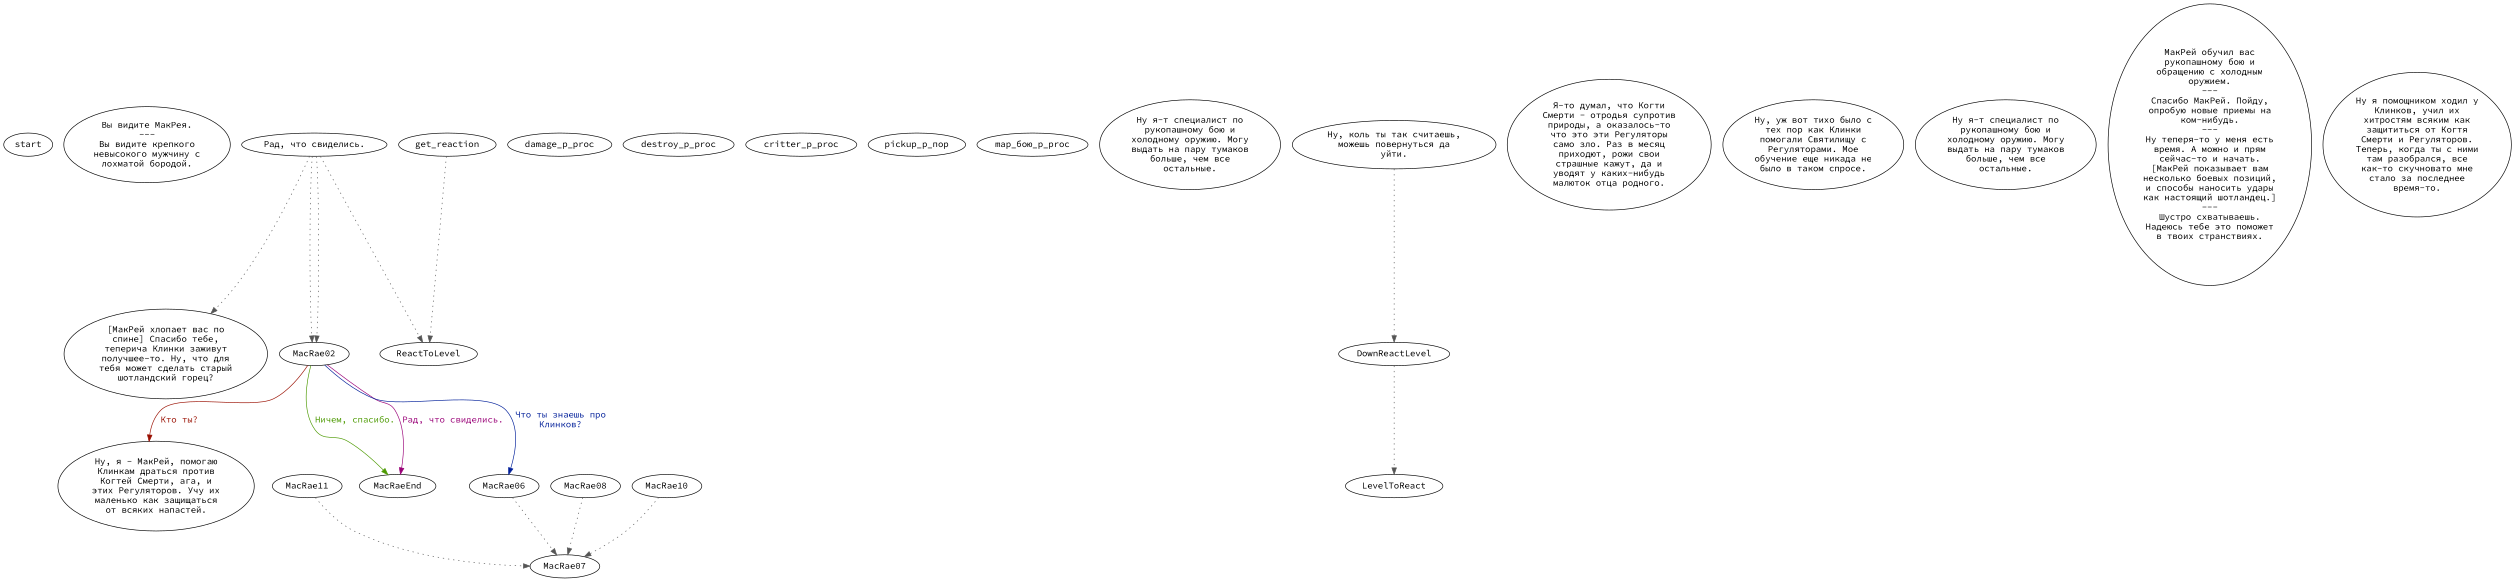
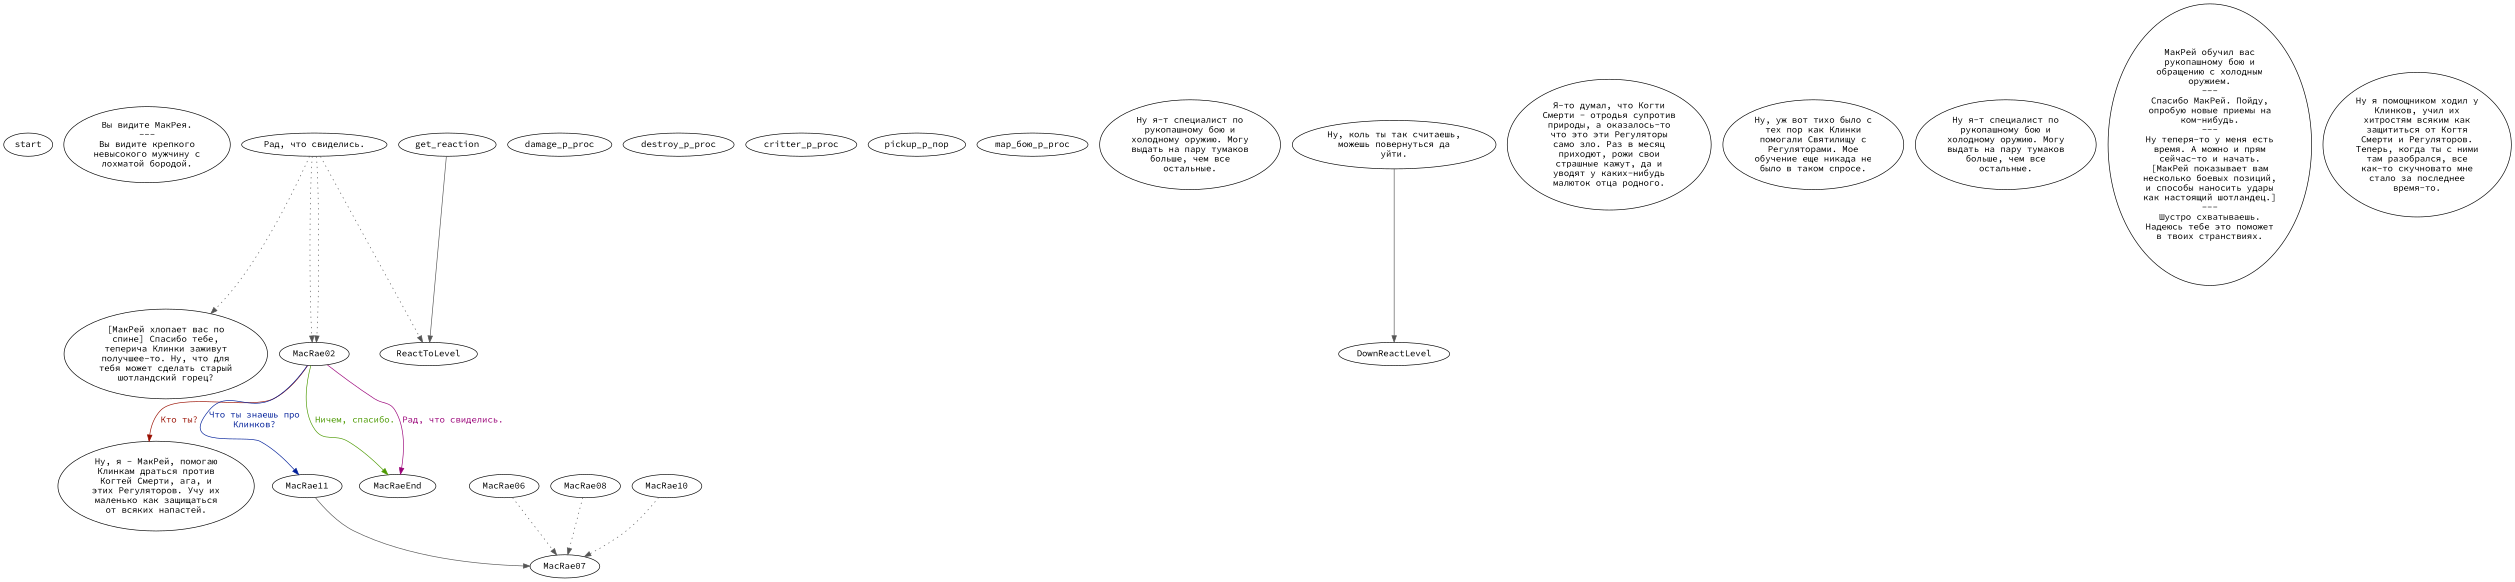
edge "get_reaction" -> "ReactToLevel": style dotted -> solid
edge "Ну, коль ты так считаешь, можешь повернуться да уйти." -> "DownReactLevel": style dotted -> solid
edge "MacRae02" -> "MacRae06": now "MacRae02" -> "MacRae11"
node "LevelToReact": removed
edge "MacRae11" -> "MacRae07": style dotted -> solid
